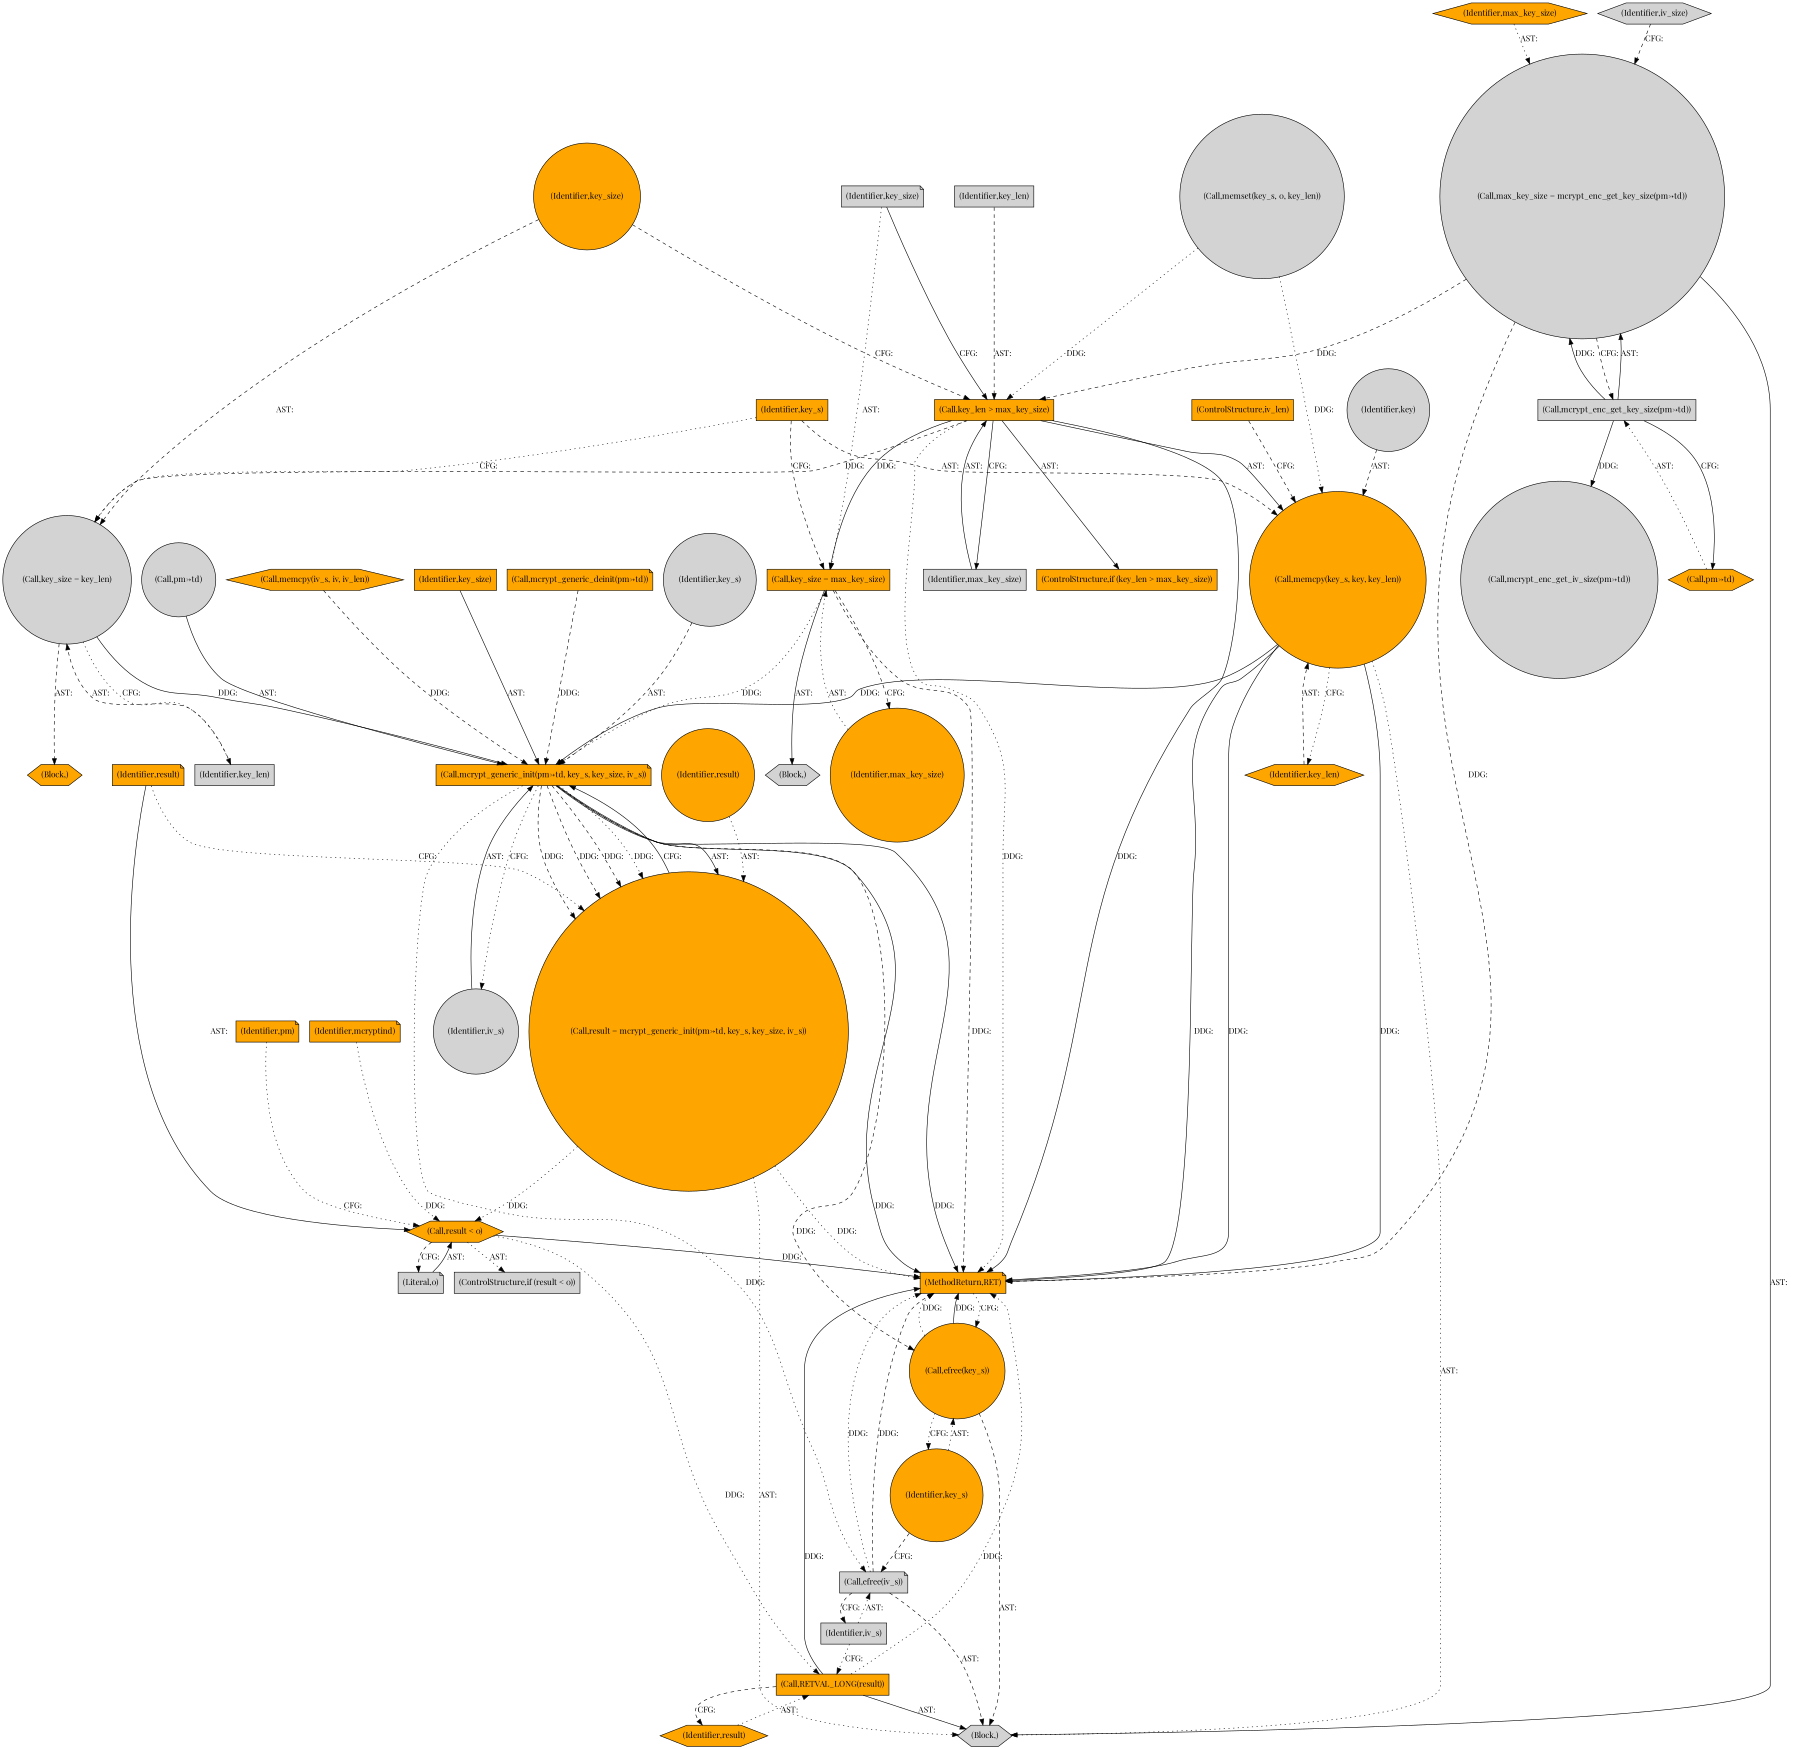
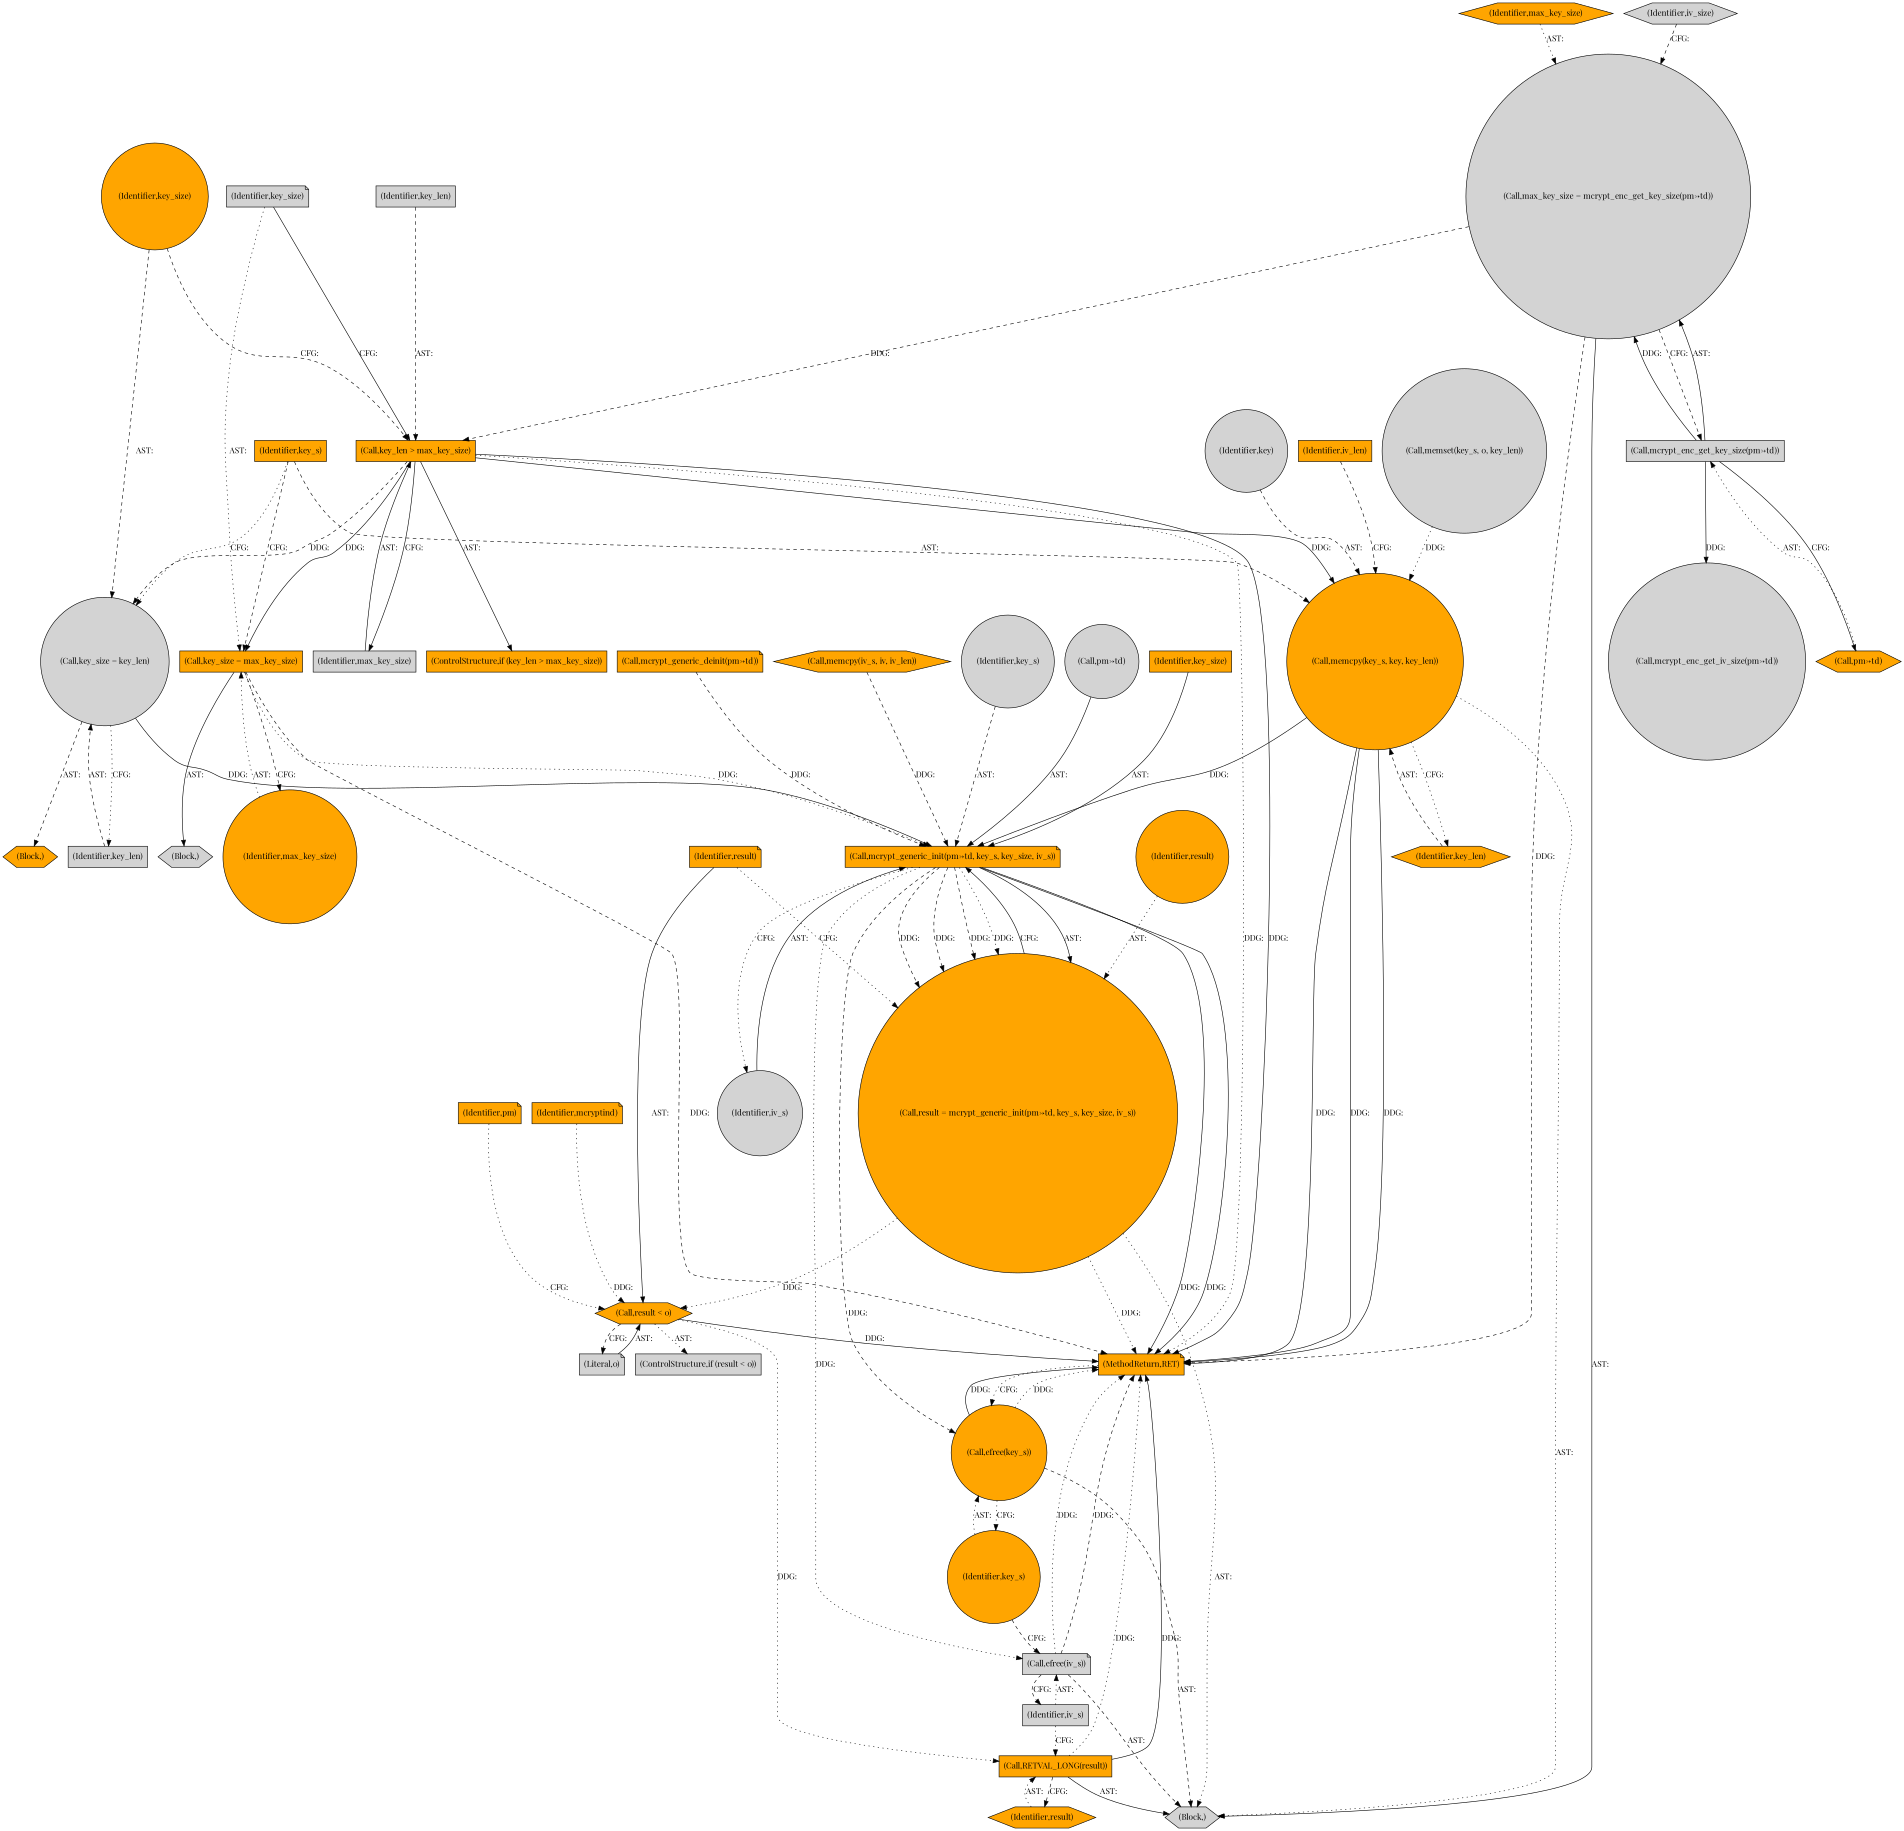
edge "(Call,memset(key_s, 0, key_len))" -> "(Call,key_len > max_key_size)": removed, label "DDG:"
node "(ControlStructure,iv_len)": label "(ControlStructure,iv_len)" -> "(Identifier,iv_len)"
edge "(Call,key_len > max_key_size)" -> "(Call,memcpy(key_s, key, key_len))": label "AST: " -> "DDG: "
